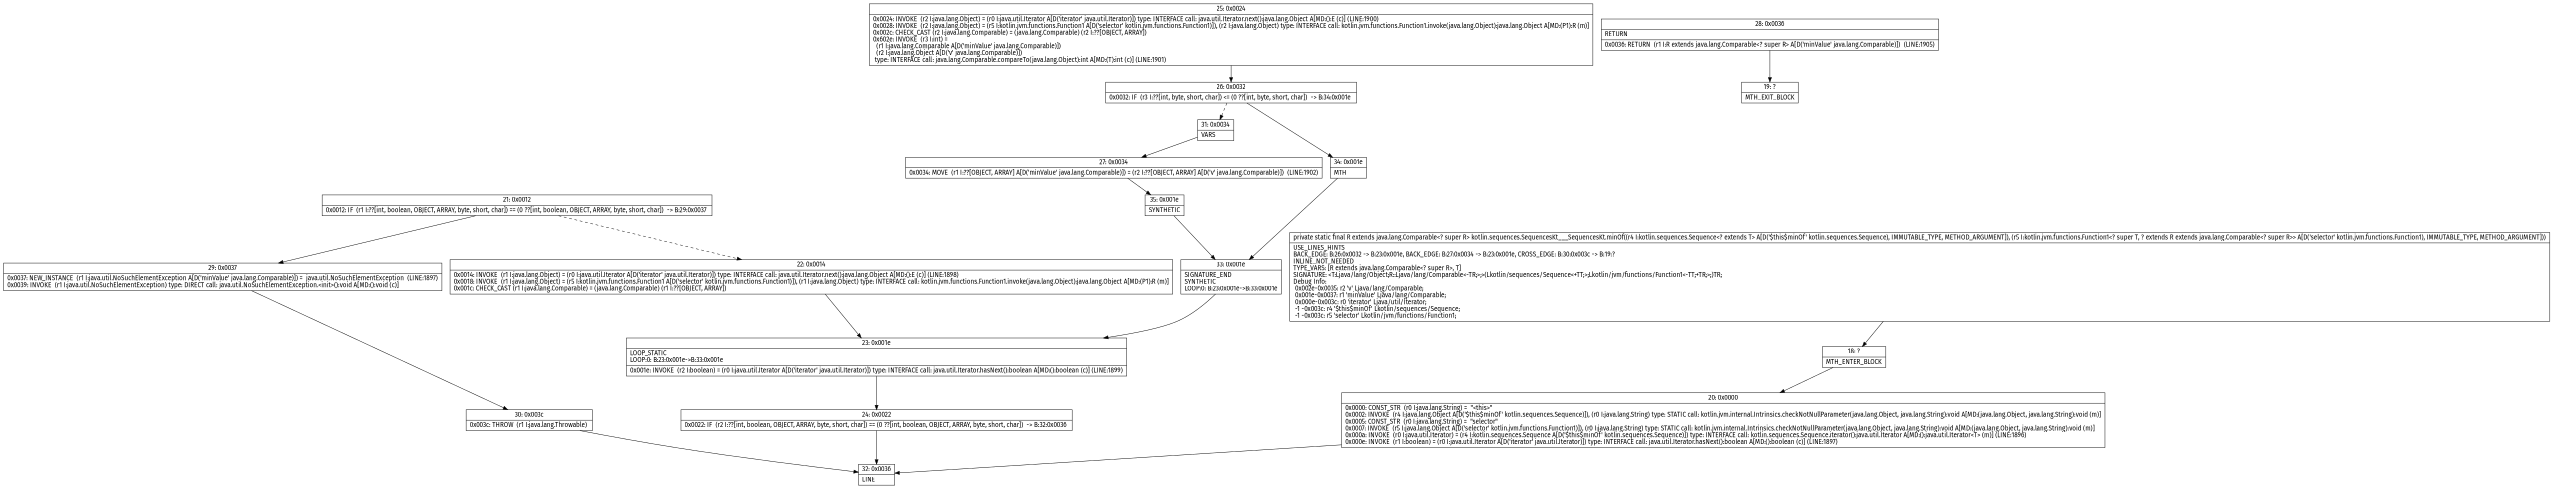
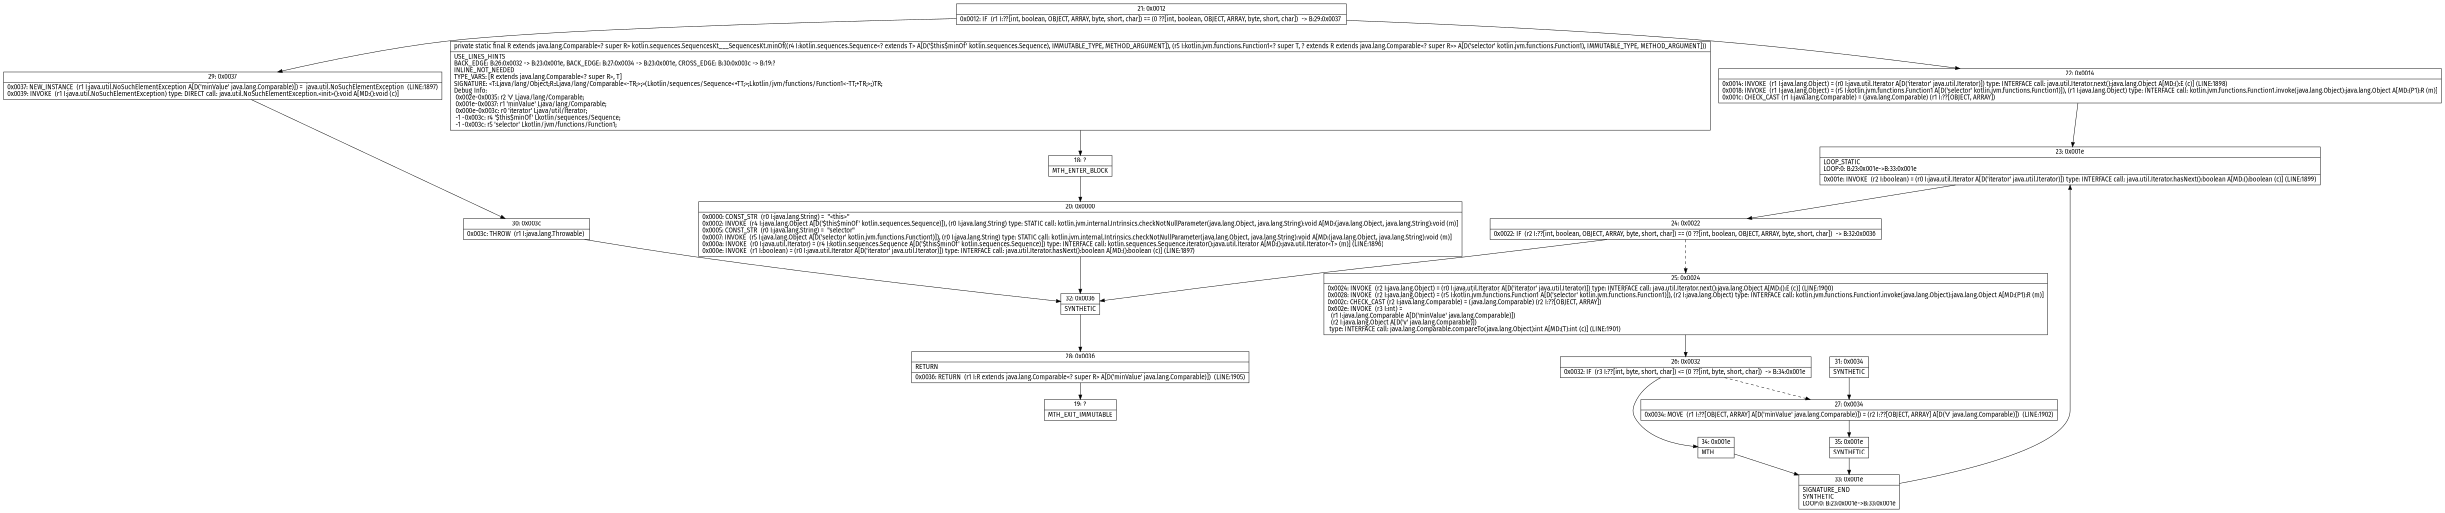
node "19: ?": text "MTH_EXIT_BLOCK" -> "MTH_EXIT_IMMUTABLE"
edge "26: 0x0032" -> "31: 0x0034": now "26: 0x0032" -> "27: 0x0034"
node "31: 0x0034": text "VARS" -> "SYNTHETIC"
edge "21: 0x0012" -> "22: 0x0014": style dashed -> solid
edge "24: 0x0022" -> "25: 0x0024": added
edge "32: 0x0036" -> "28: 0x0036": added
node "32: 0x0036": text "LINE" -> "SYNTHETIC"
